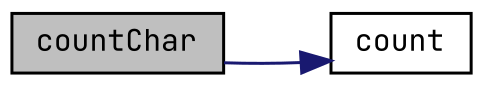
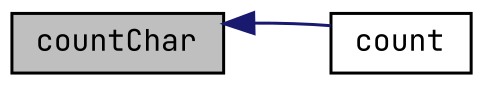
edge "countChar" -> "count": reversed
